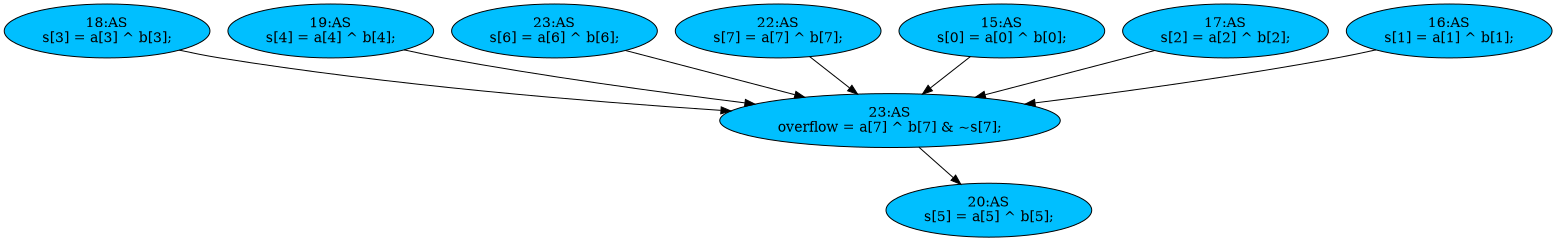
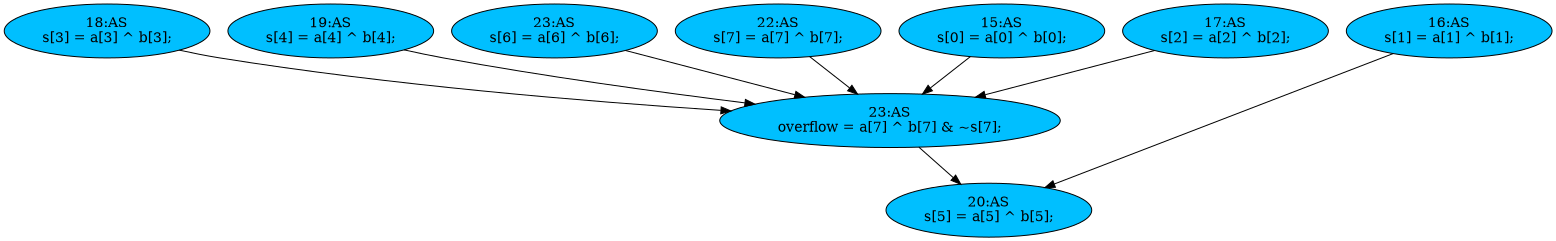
edge "16:AS s[1] = a[1] ^ b[1];" -> "23:AS overflow = a[7] ^ b[7] & ~s[7];": now "16:AS s[1] = a[1] ^ b[1];" -> "20:AS s[5] = a[5] ^ b[5];"
